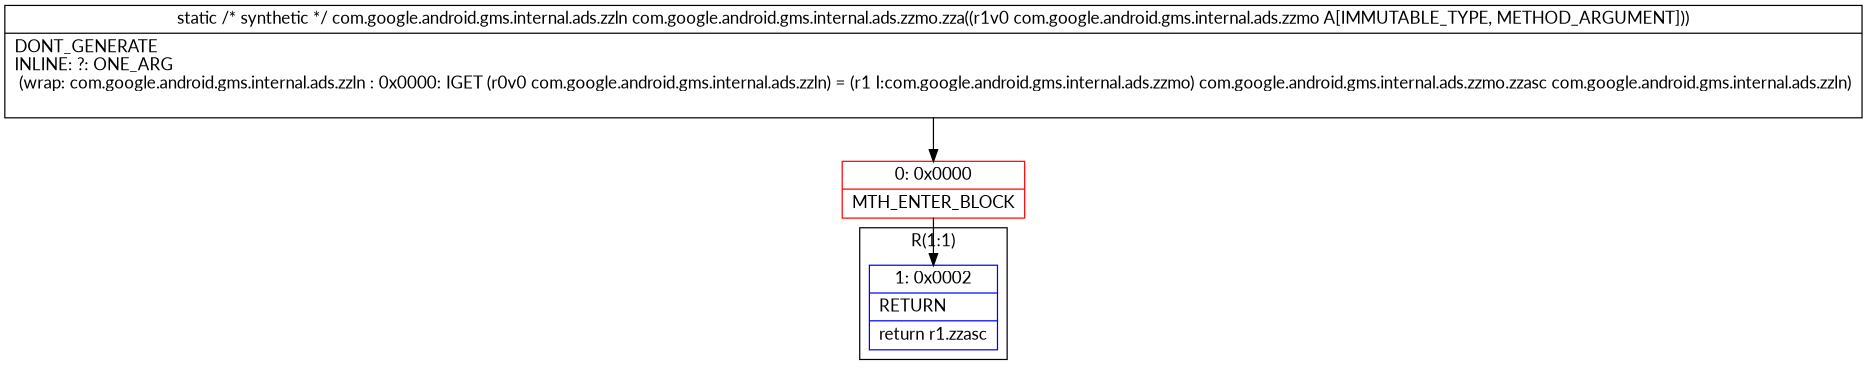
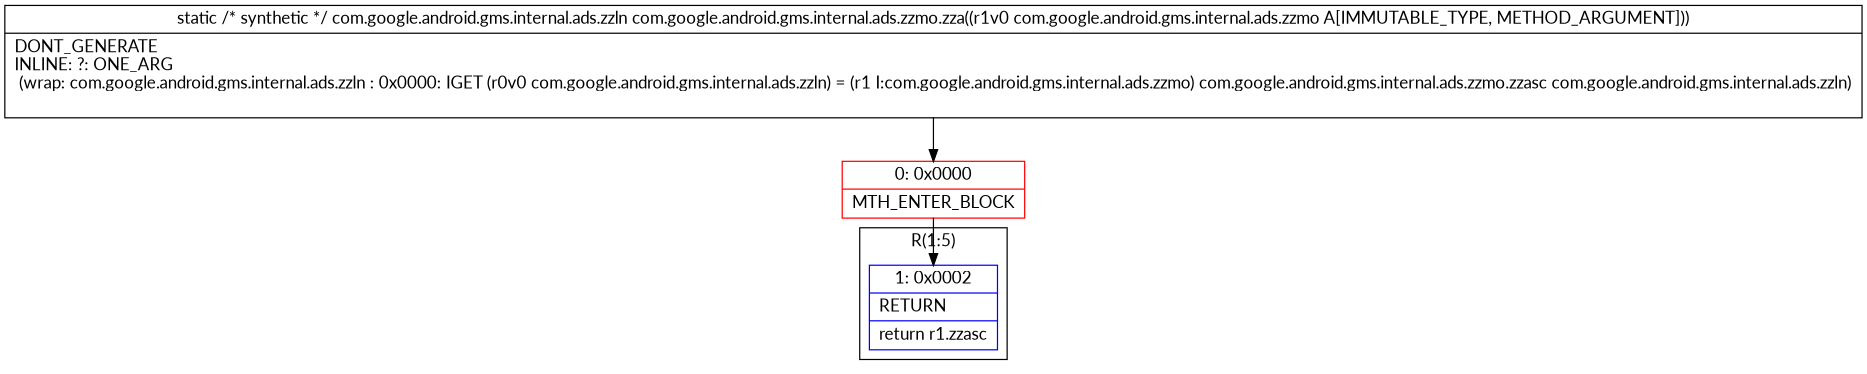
cluster "R(1:1)": label "R(1:1)" -> "R(1:5)"
